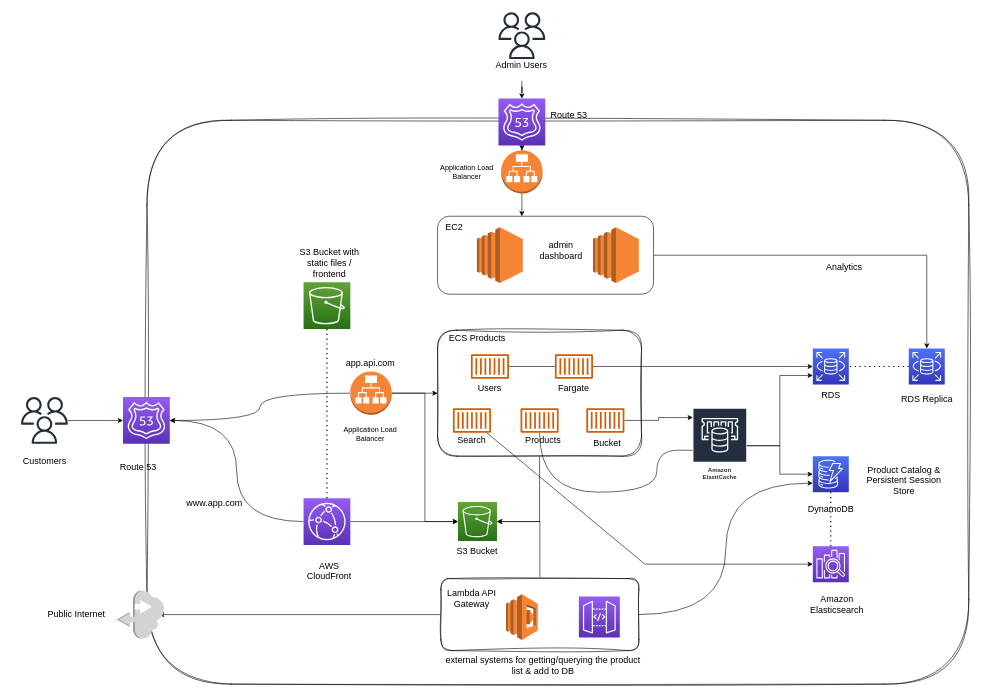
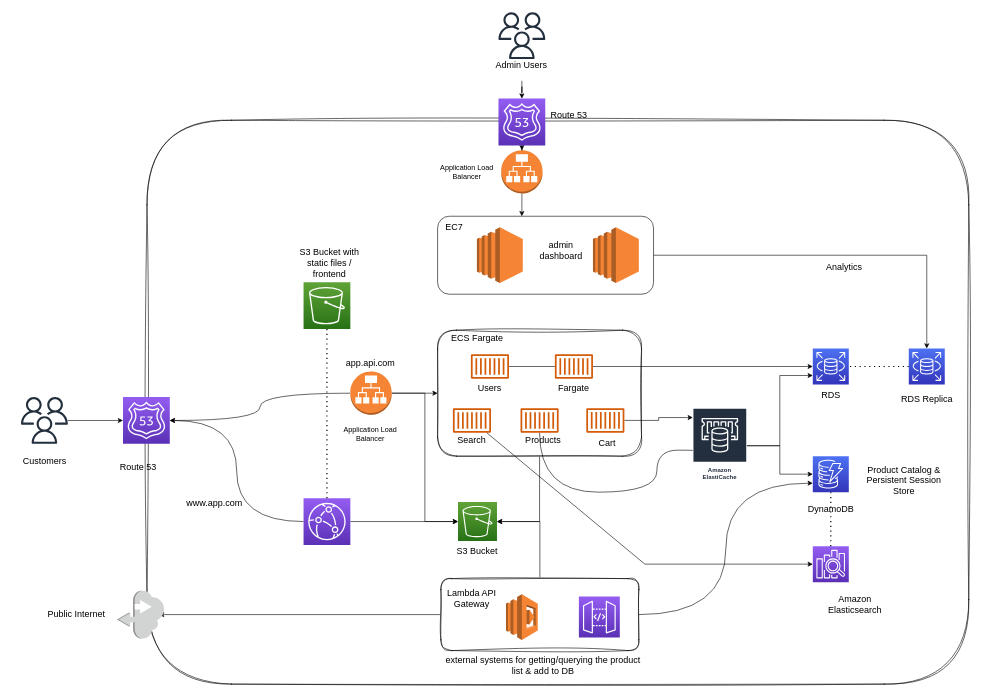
node "EC2": label "EC2" -> "EC7"
node "ECS Products": label "ECS Products" -> "ECS Fargate"
node "Bucket": label "Bucket" -> "Cart"
node "AWS CloudFront": removed
node "Amazon Elasticsearch": moved (837, 605) -> (855, 605)
